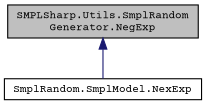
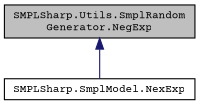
node "SmplRandom.SmplModel.NexExp": label "SmplRandom.SmplModel.NexExp" -> "SMPLSharp.SmplModel.NexExp"
